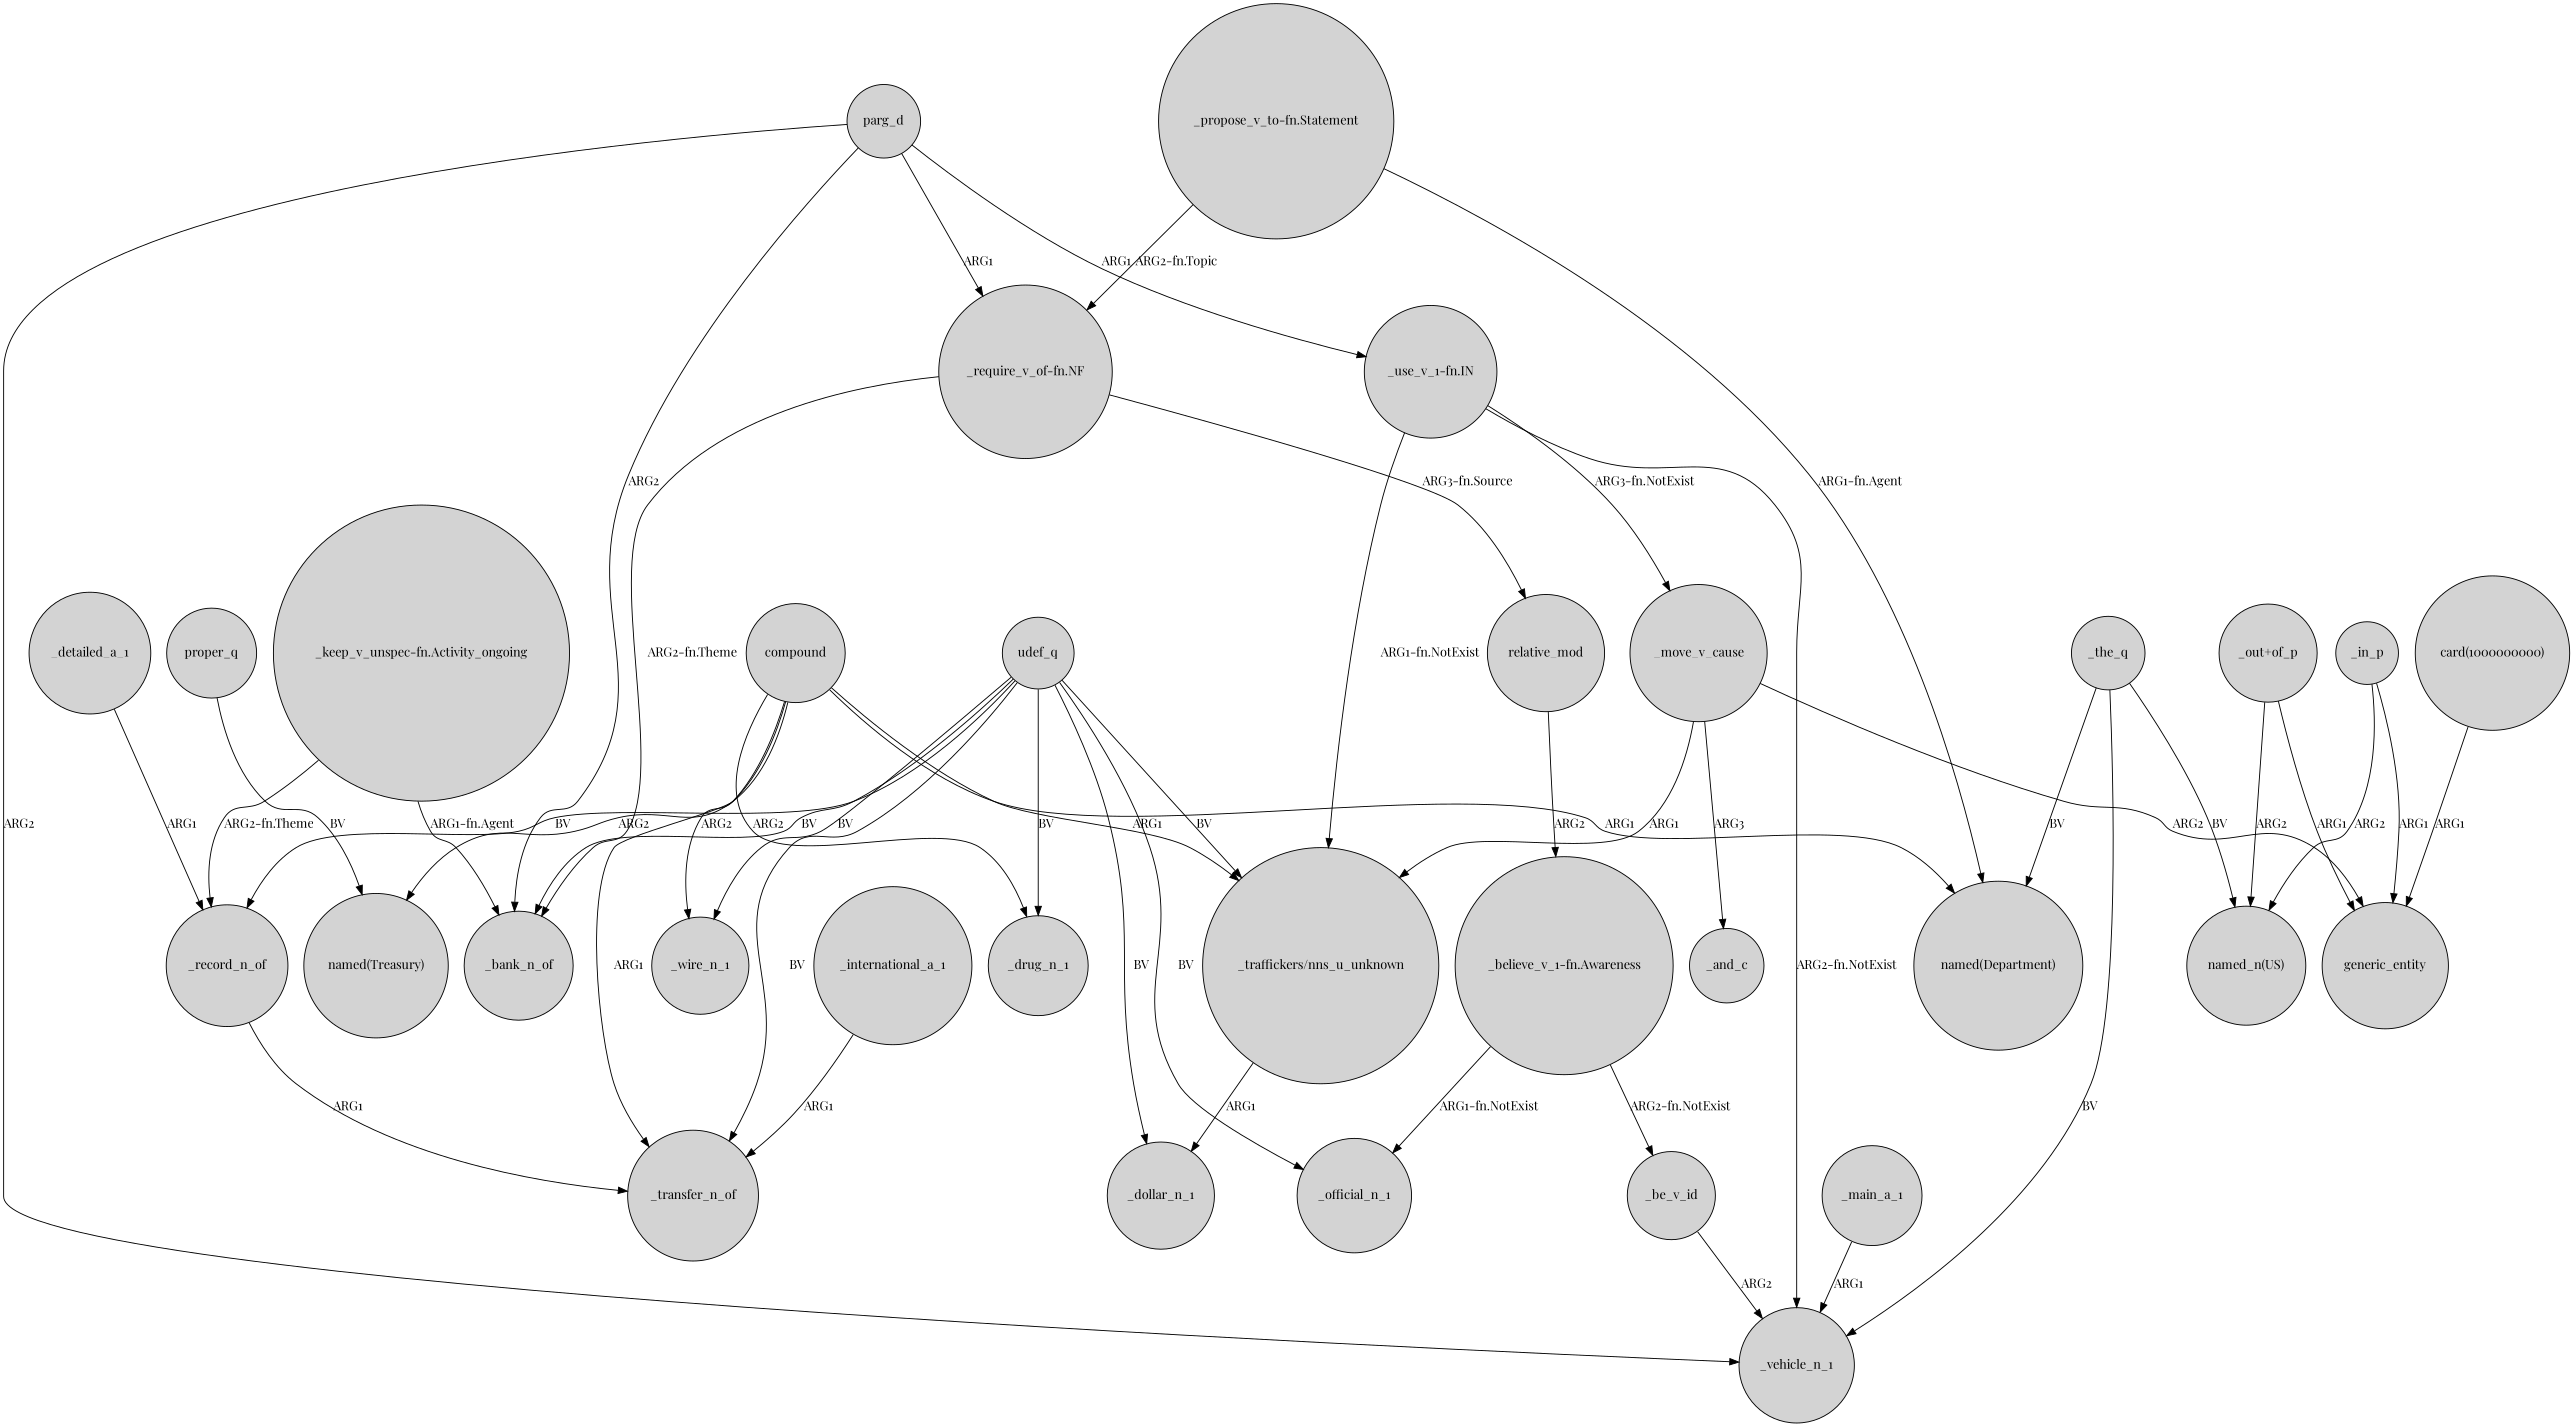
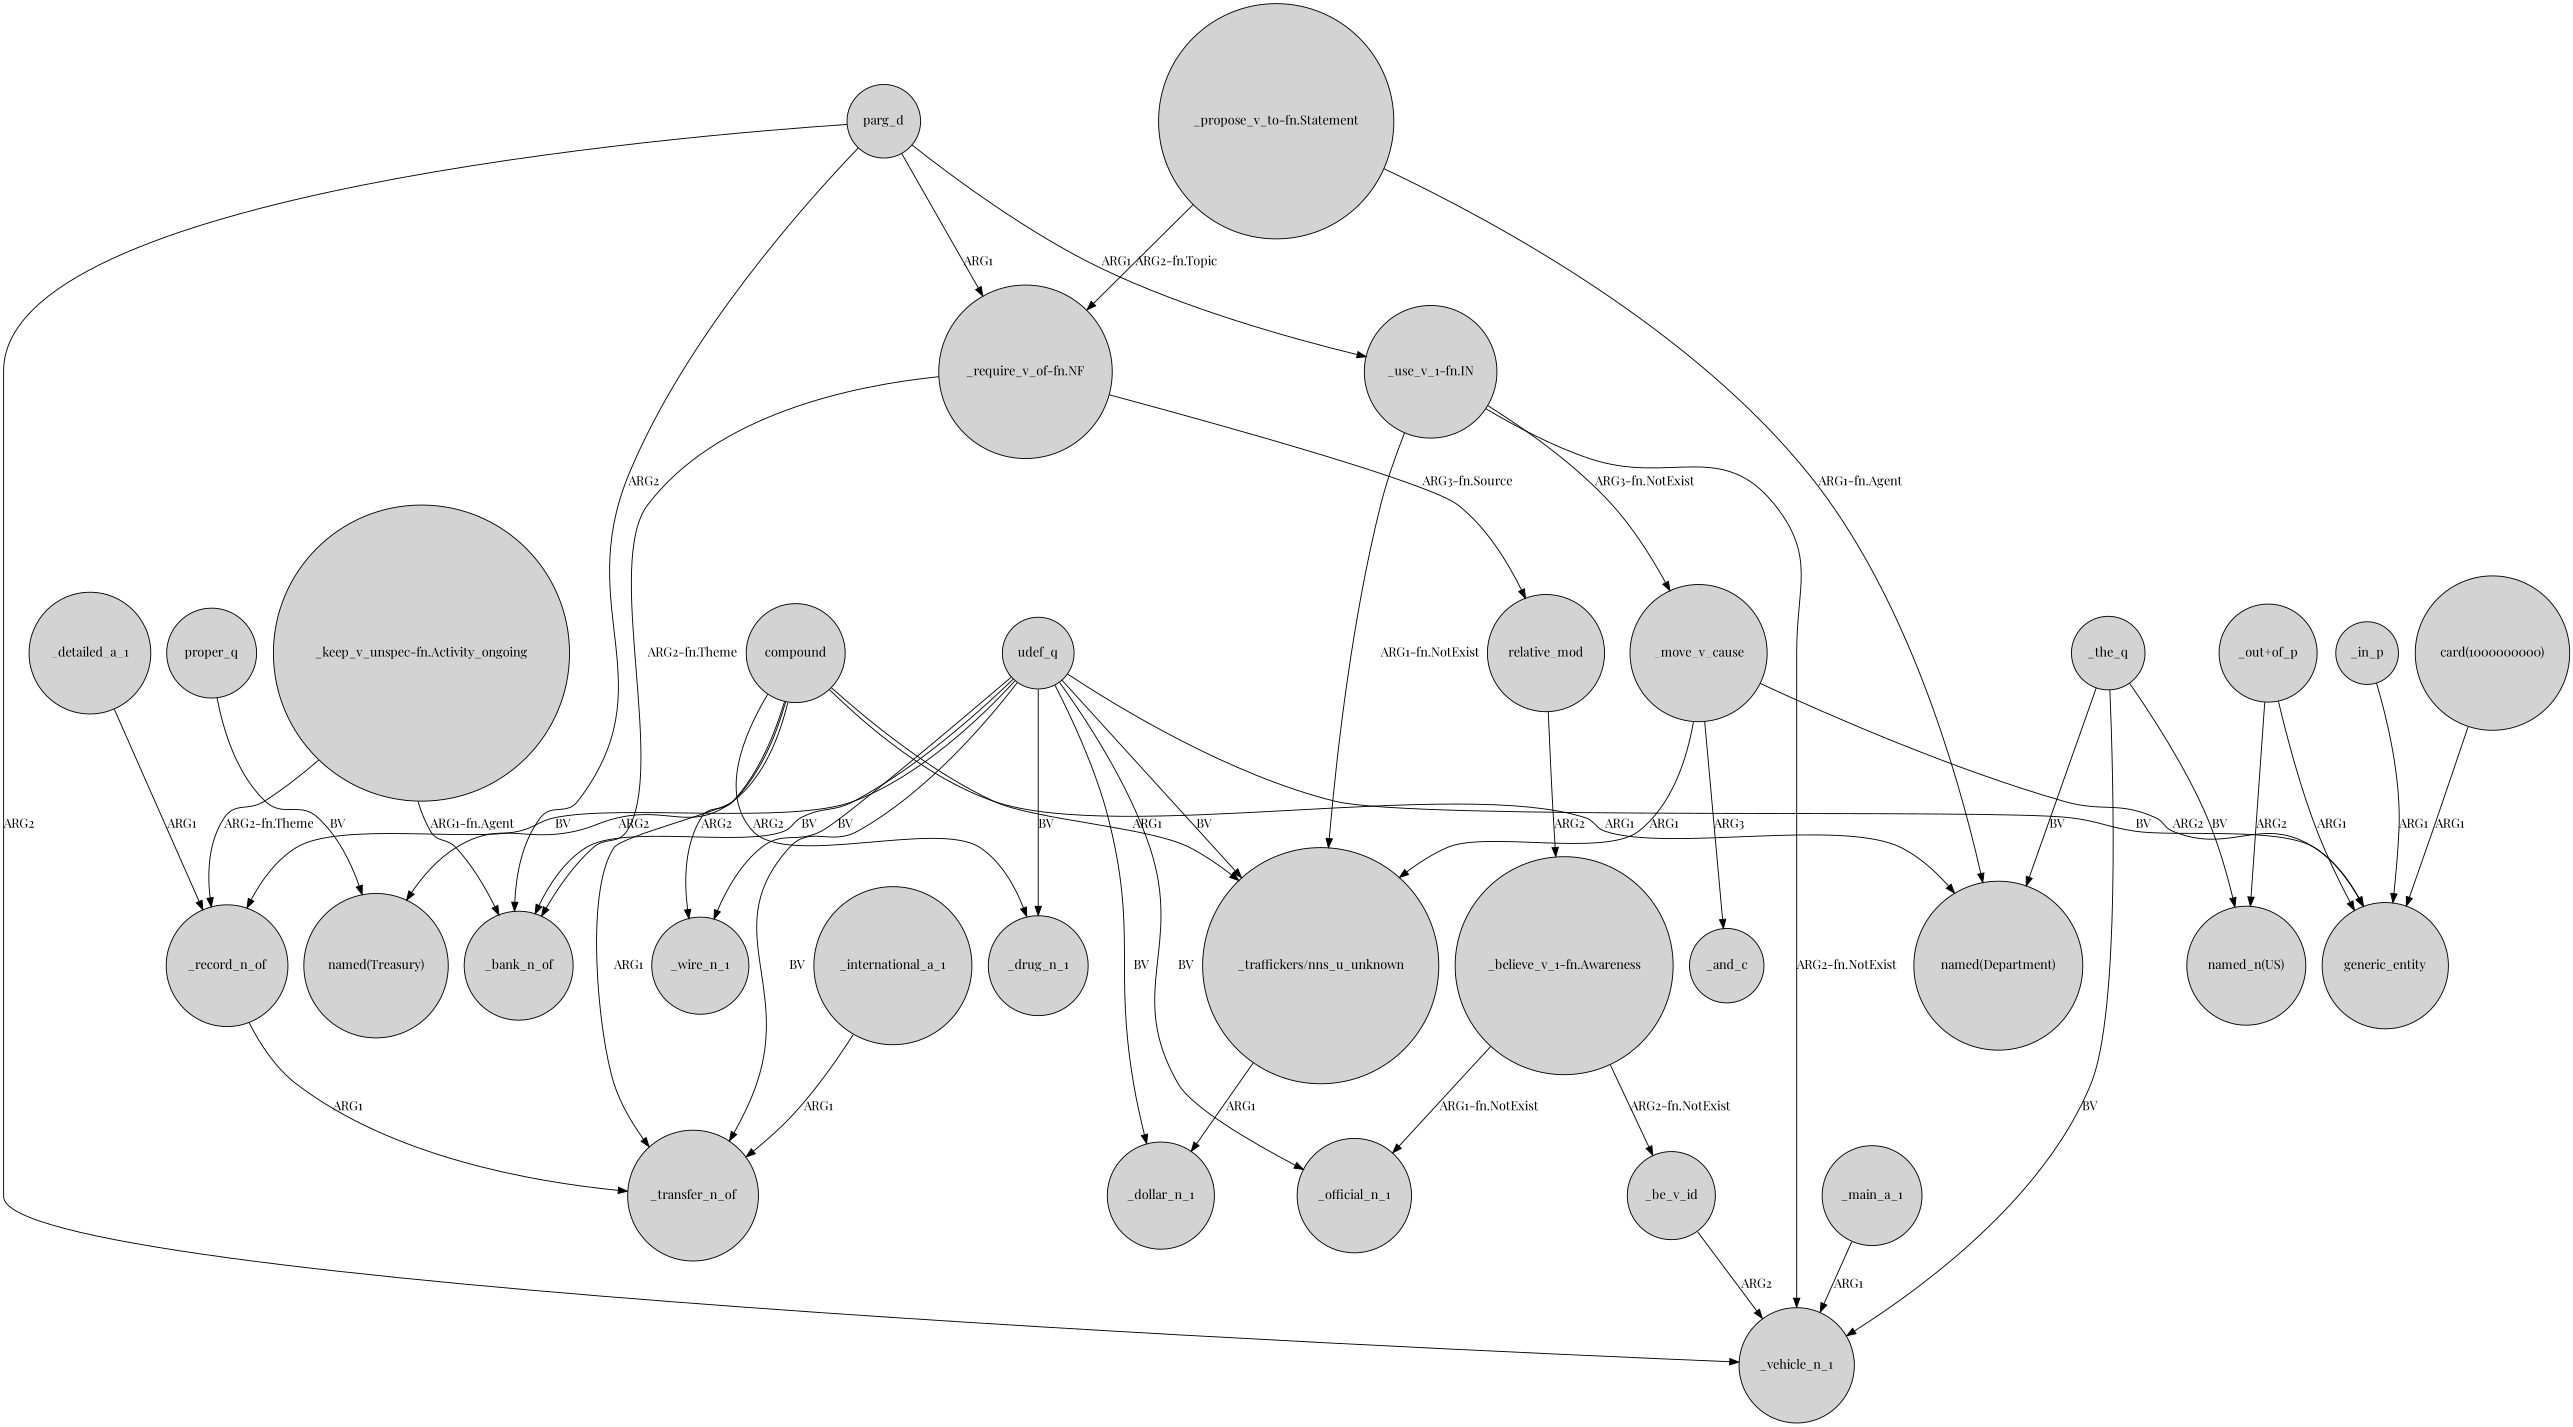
edge "_in_p" -> "named_n(US)": removed, label "ARG2"
edge "udef_q" -> "generic_entity": added, label "BV"
